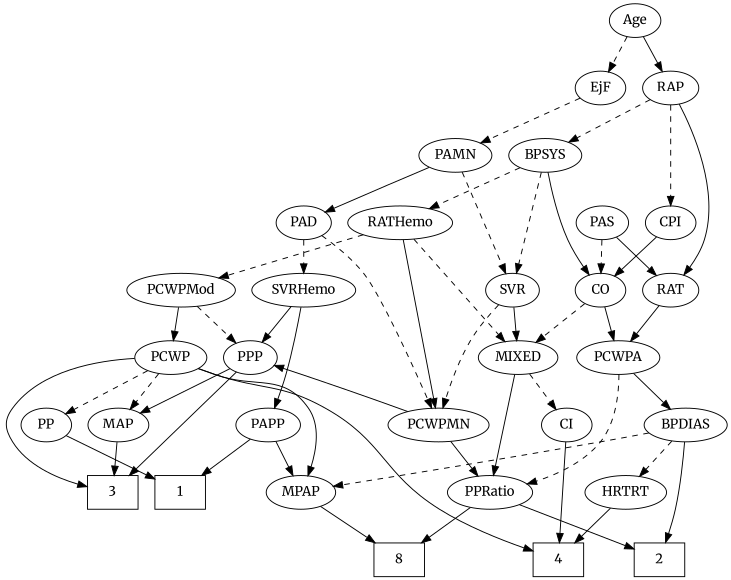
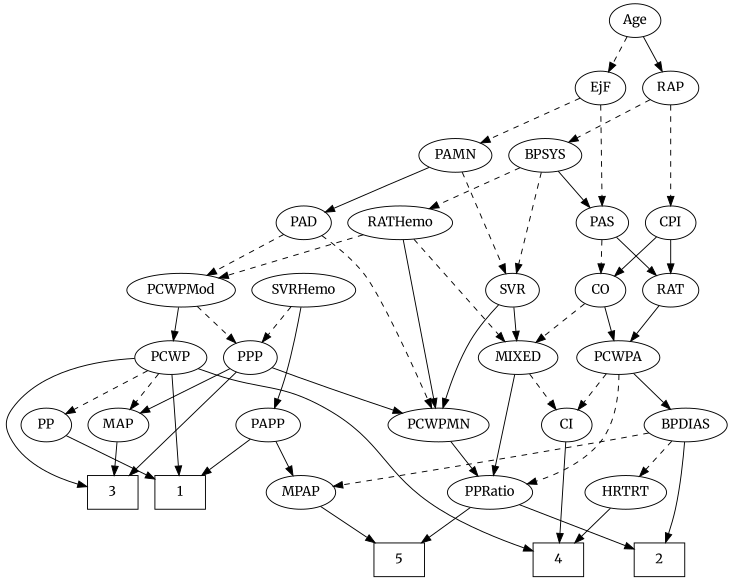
edge "EjF" -> "PAS": added
edge "RAP" -> "RAT": now "CPI" -> "RAT"
edge "BPSYS" -> "CO": now "BPSYS" -> "PAS"
edge "PAD" -> "SVRHemo": now "PAD" -> "PCWPMod"
edge "SVRHemo" -> "PPP": style solid -> dashed
edge "SVR" -> "PCWPMN": style dashed -> solid
edge "PCWPA" -> "CI": added
edge "PCWPMN" -> "PPP": reversed
edge "PCWP" -> "MPAP": now "PCWP" -> "1"
node "8": label "8" -> "5"
